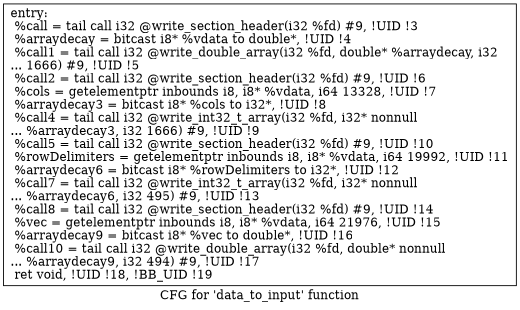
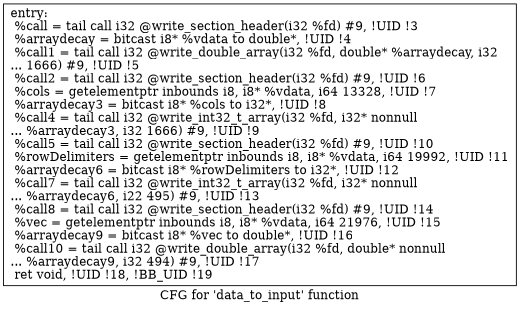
node "entry:": text "... %arraydecay6, i32 495) #9, !UID !13" -> "... %arraydecay6, i22 495) #9, !UID !13"
